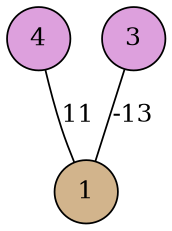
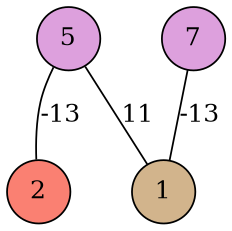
node "4": label "4" -> "5"
node "3": label "3" -> "7"
node "2": added
